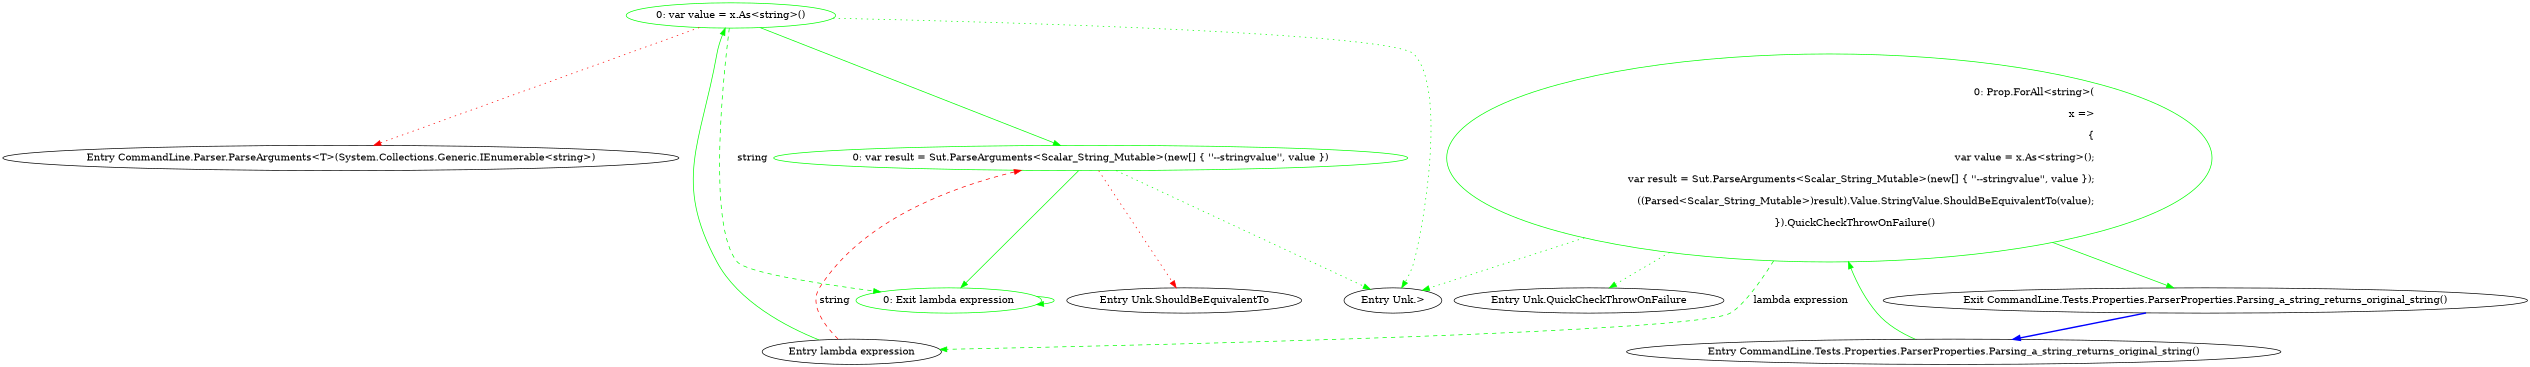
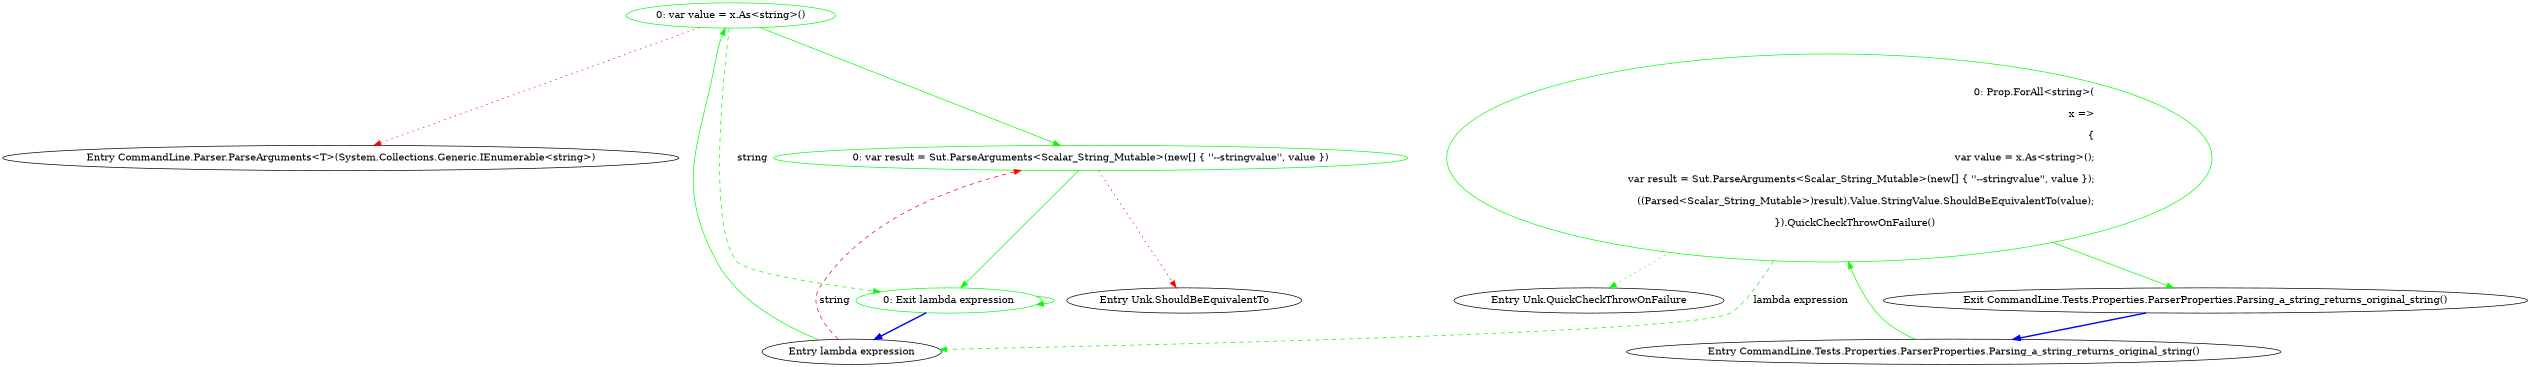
node "Entry Unk.>": removed
edge "0: Exit lambda expression" -> "Entry lambda expression": added
